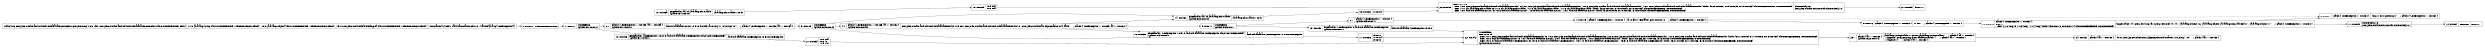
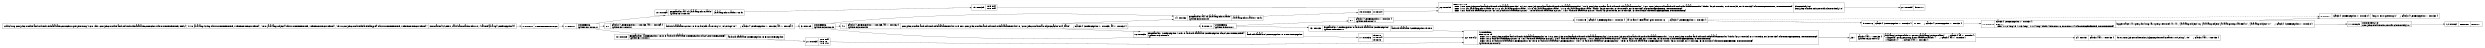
edge "1: 0x0001" -> "18: 0x003a": added
